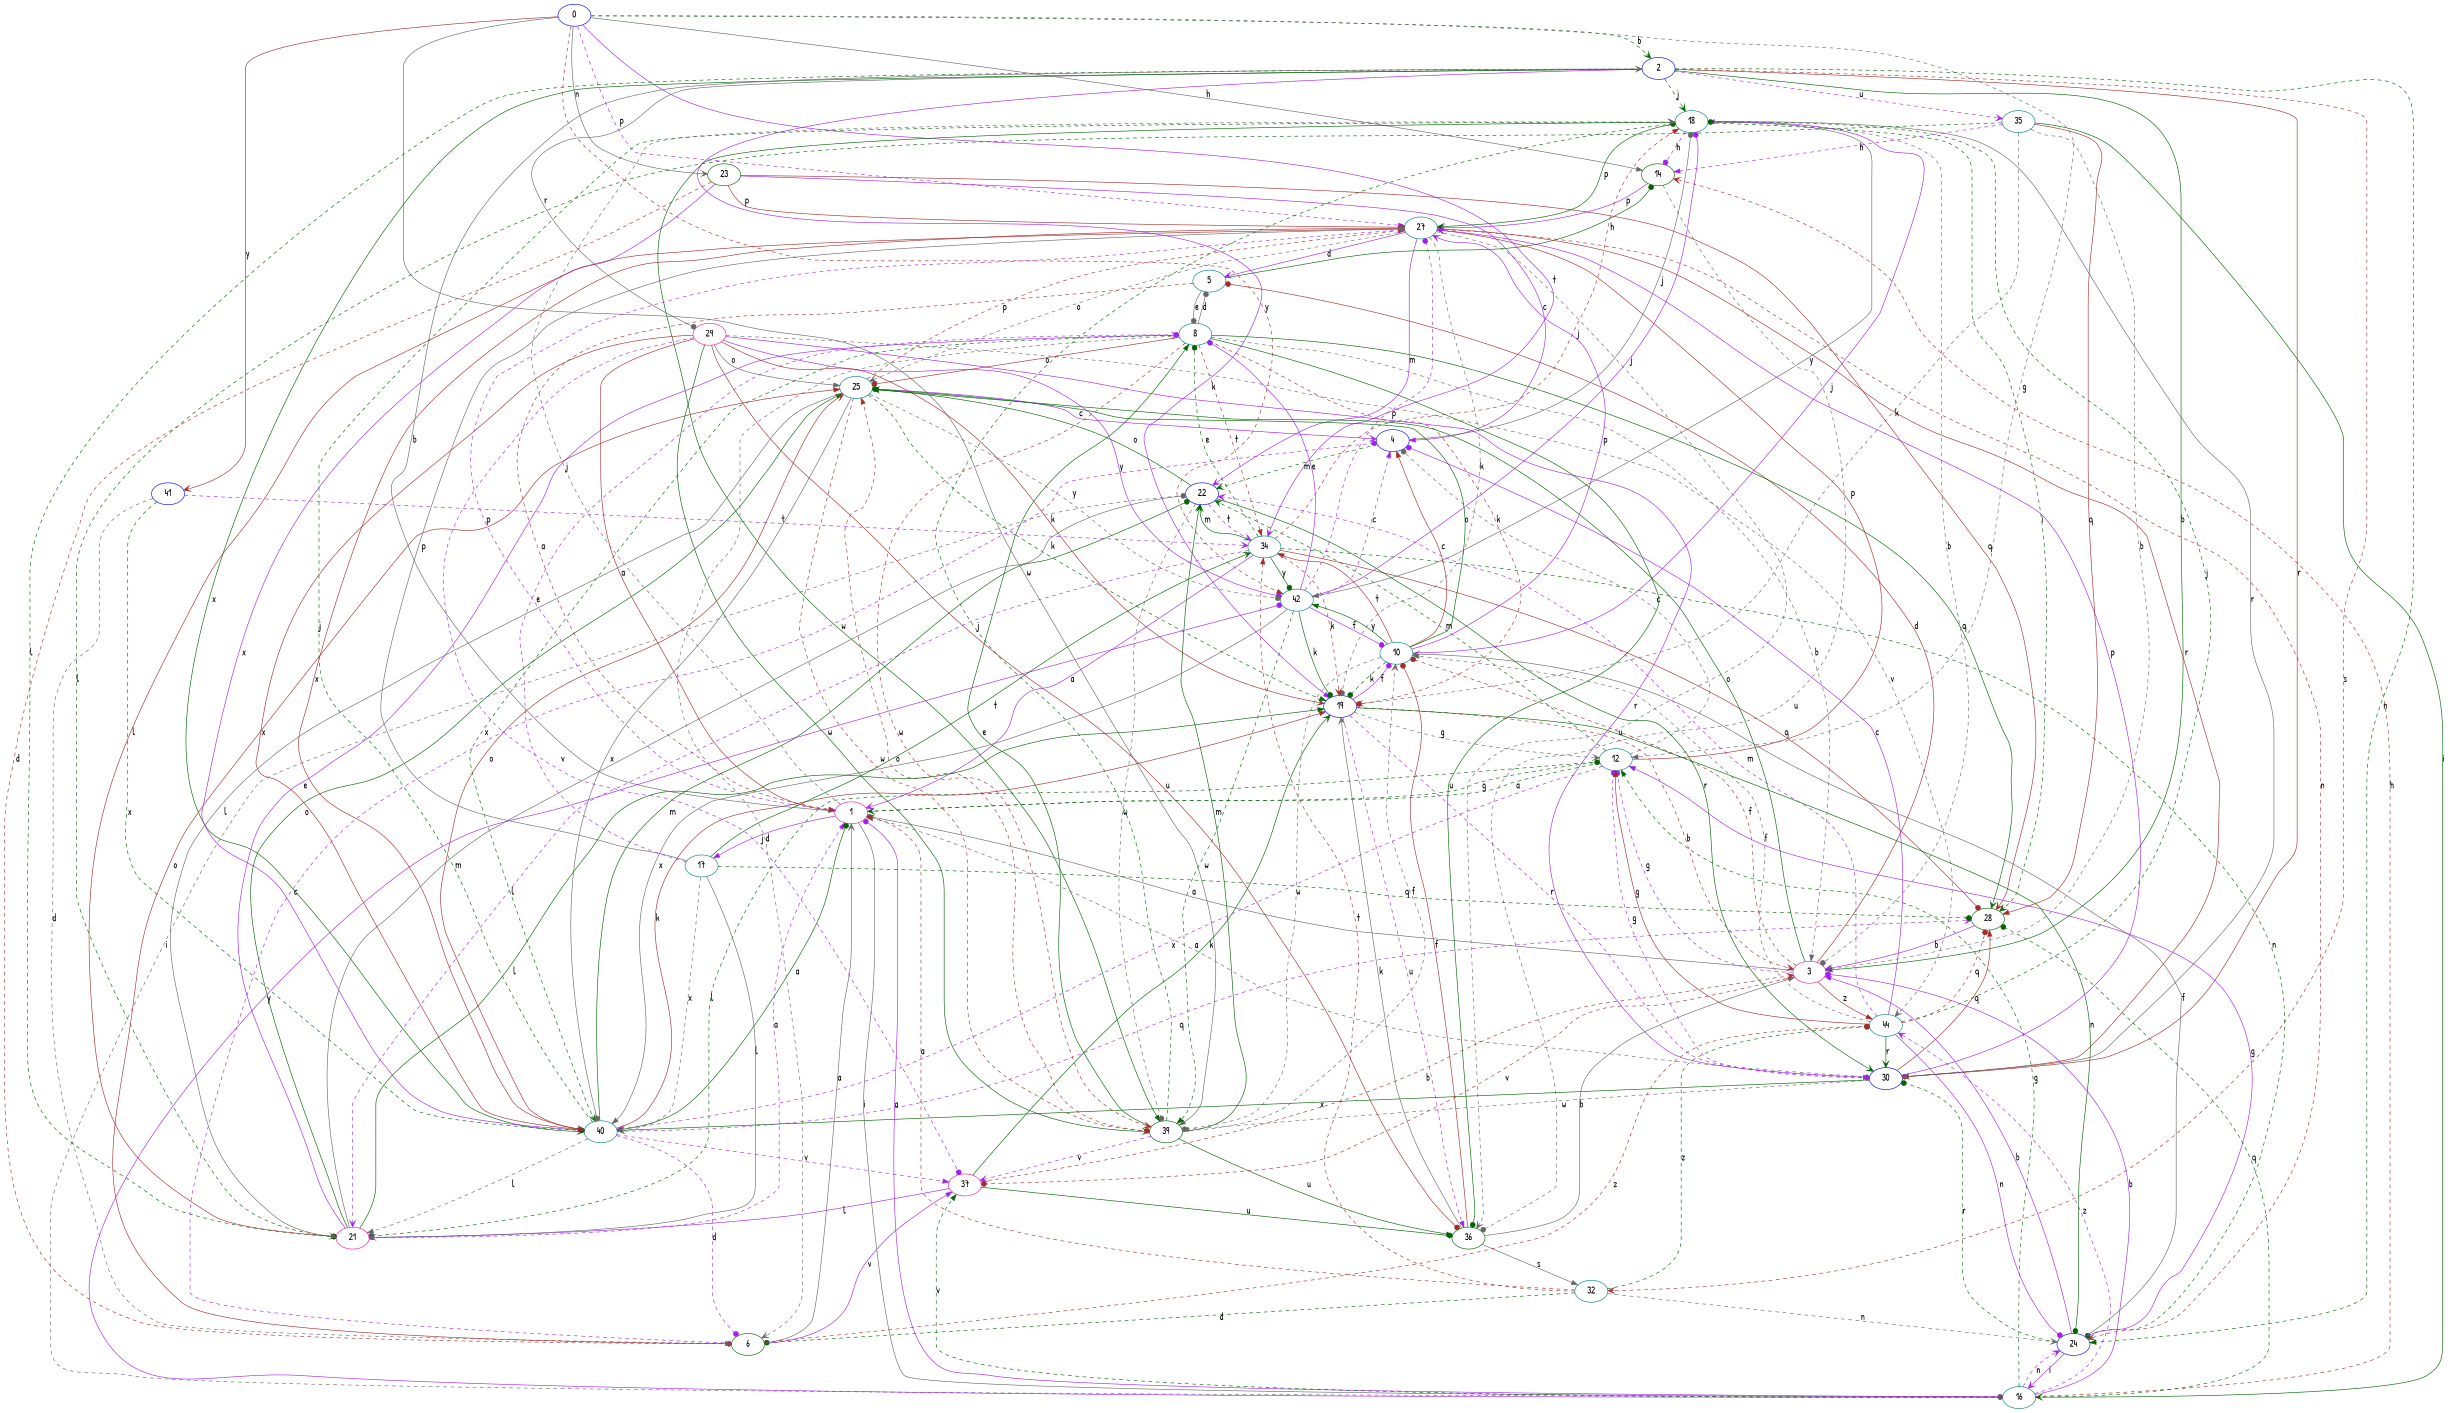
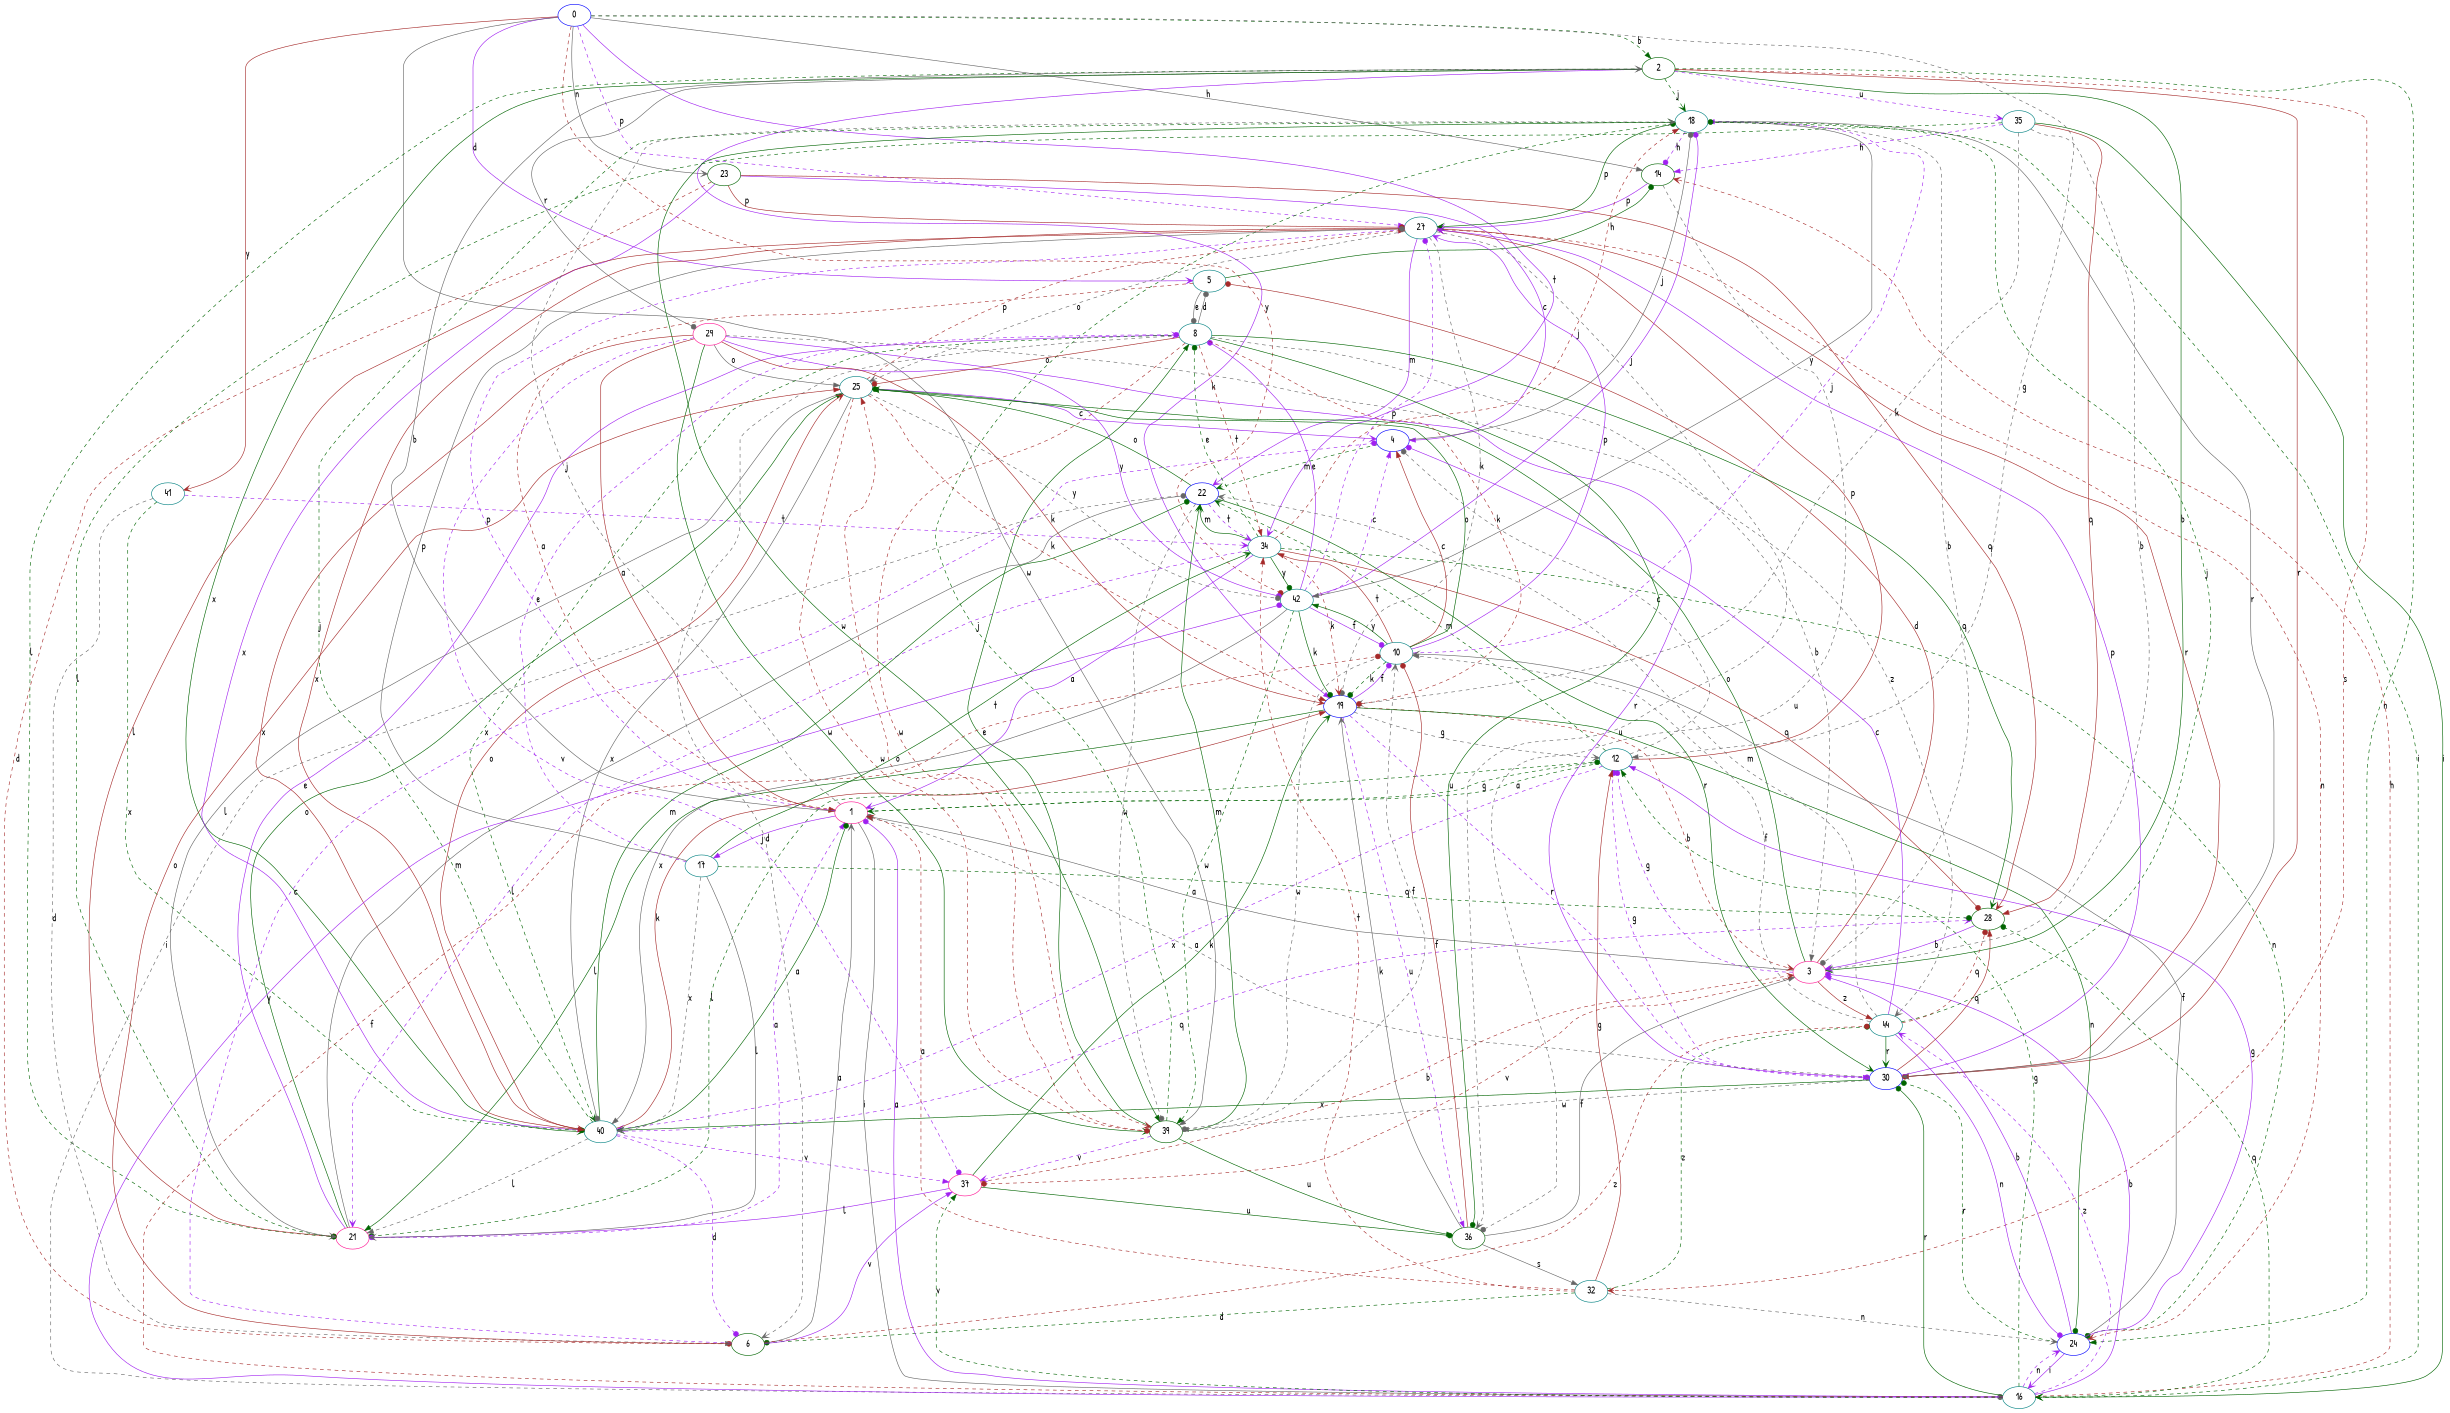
edge "0" -> "2": arrowhead vee -> normal
node "2": color blue -> darkgreen
edge "27" -> "5": now "0" -> "5"
edge "0" -> "42": arrowhead normal -> dot
edge "18" -> "28": now "18" -> "16"
edge "2" -> "3": arrowhead normal -> vee
edge "10" -> "18": style solid -> dashed
node "41": color blue -> teal
edge "25" -> "19": color darkgreen -> brown
edge "44" -> "22": color purple -> gray40
edge "29" -> "44": label "v" -> "z"
edge "29" -> "36": removed, label "u"
edge "3" -> "10": now "16" -> "10"
edge "21" -> "19": reversed
edge "44" -> "12": now "32" -> "12"
edge "36" -> "3": label "b" -> "f"
edge "16" -> "30": added, label "r"
